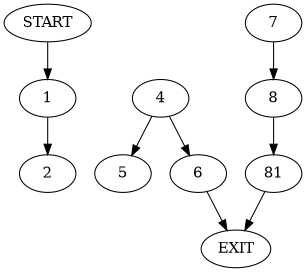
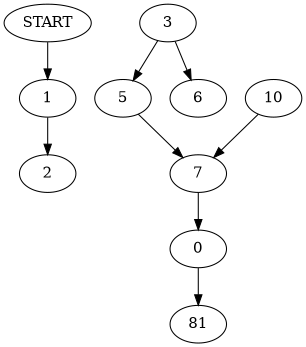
node "4": label "4" -> "3"
node "10": added
node "8": label "8" -> "0"
edge "5" -> "7": added
node "EXIT": removed
